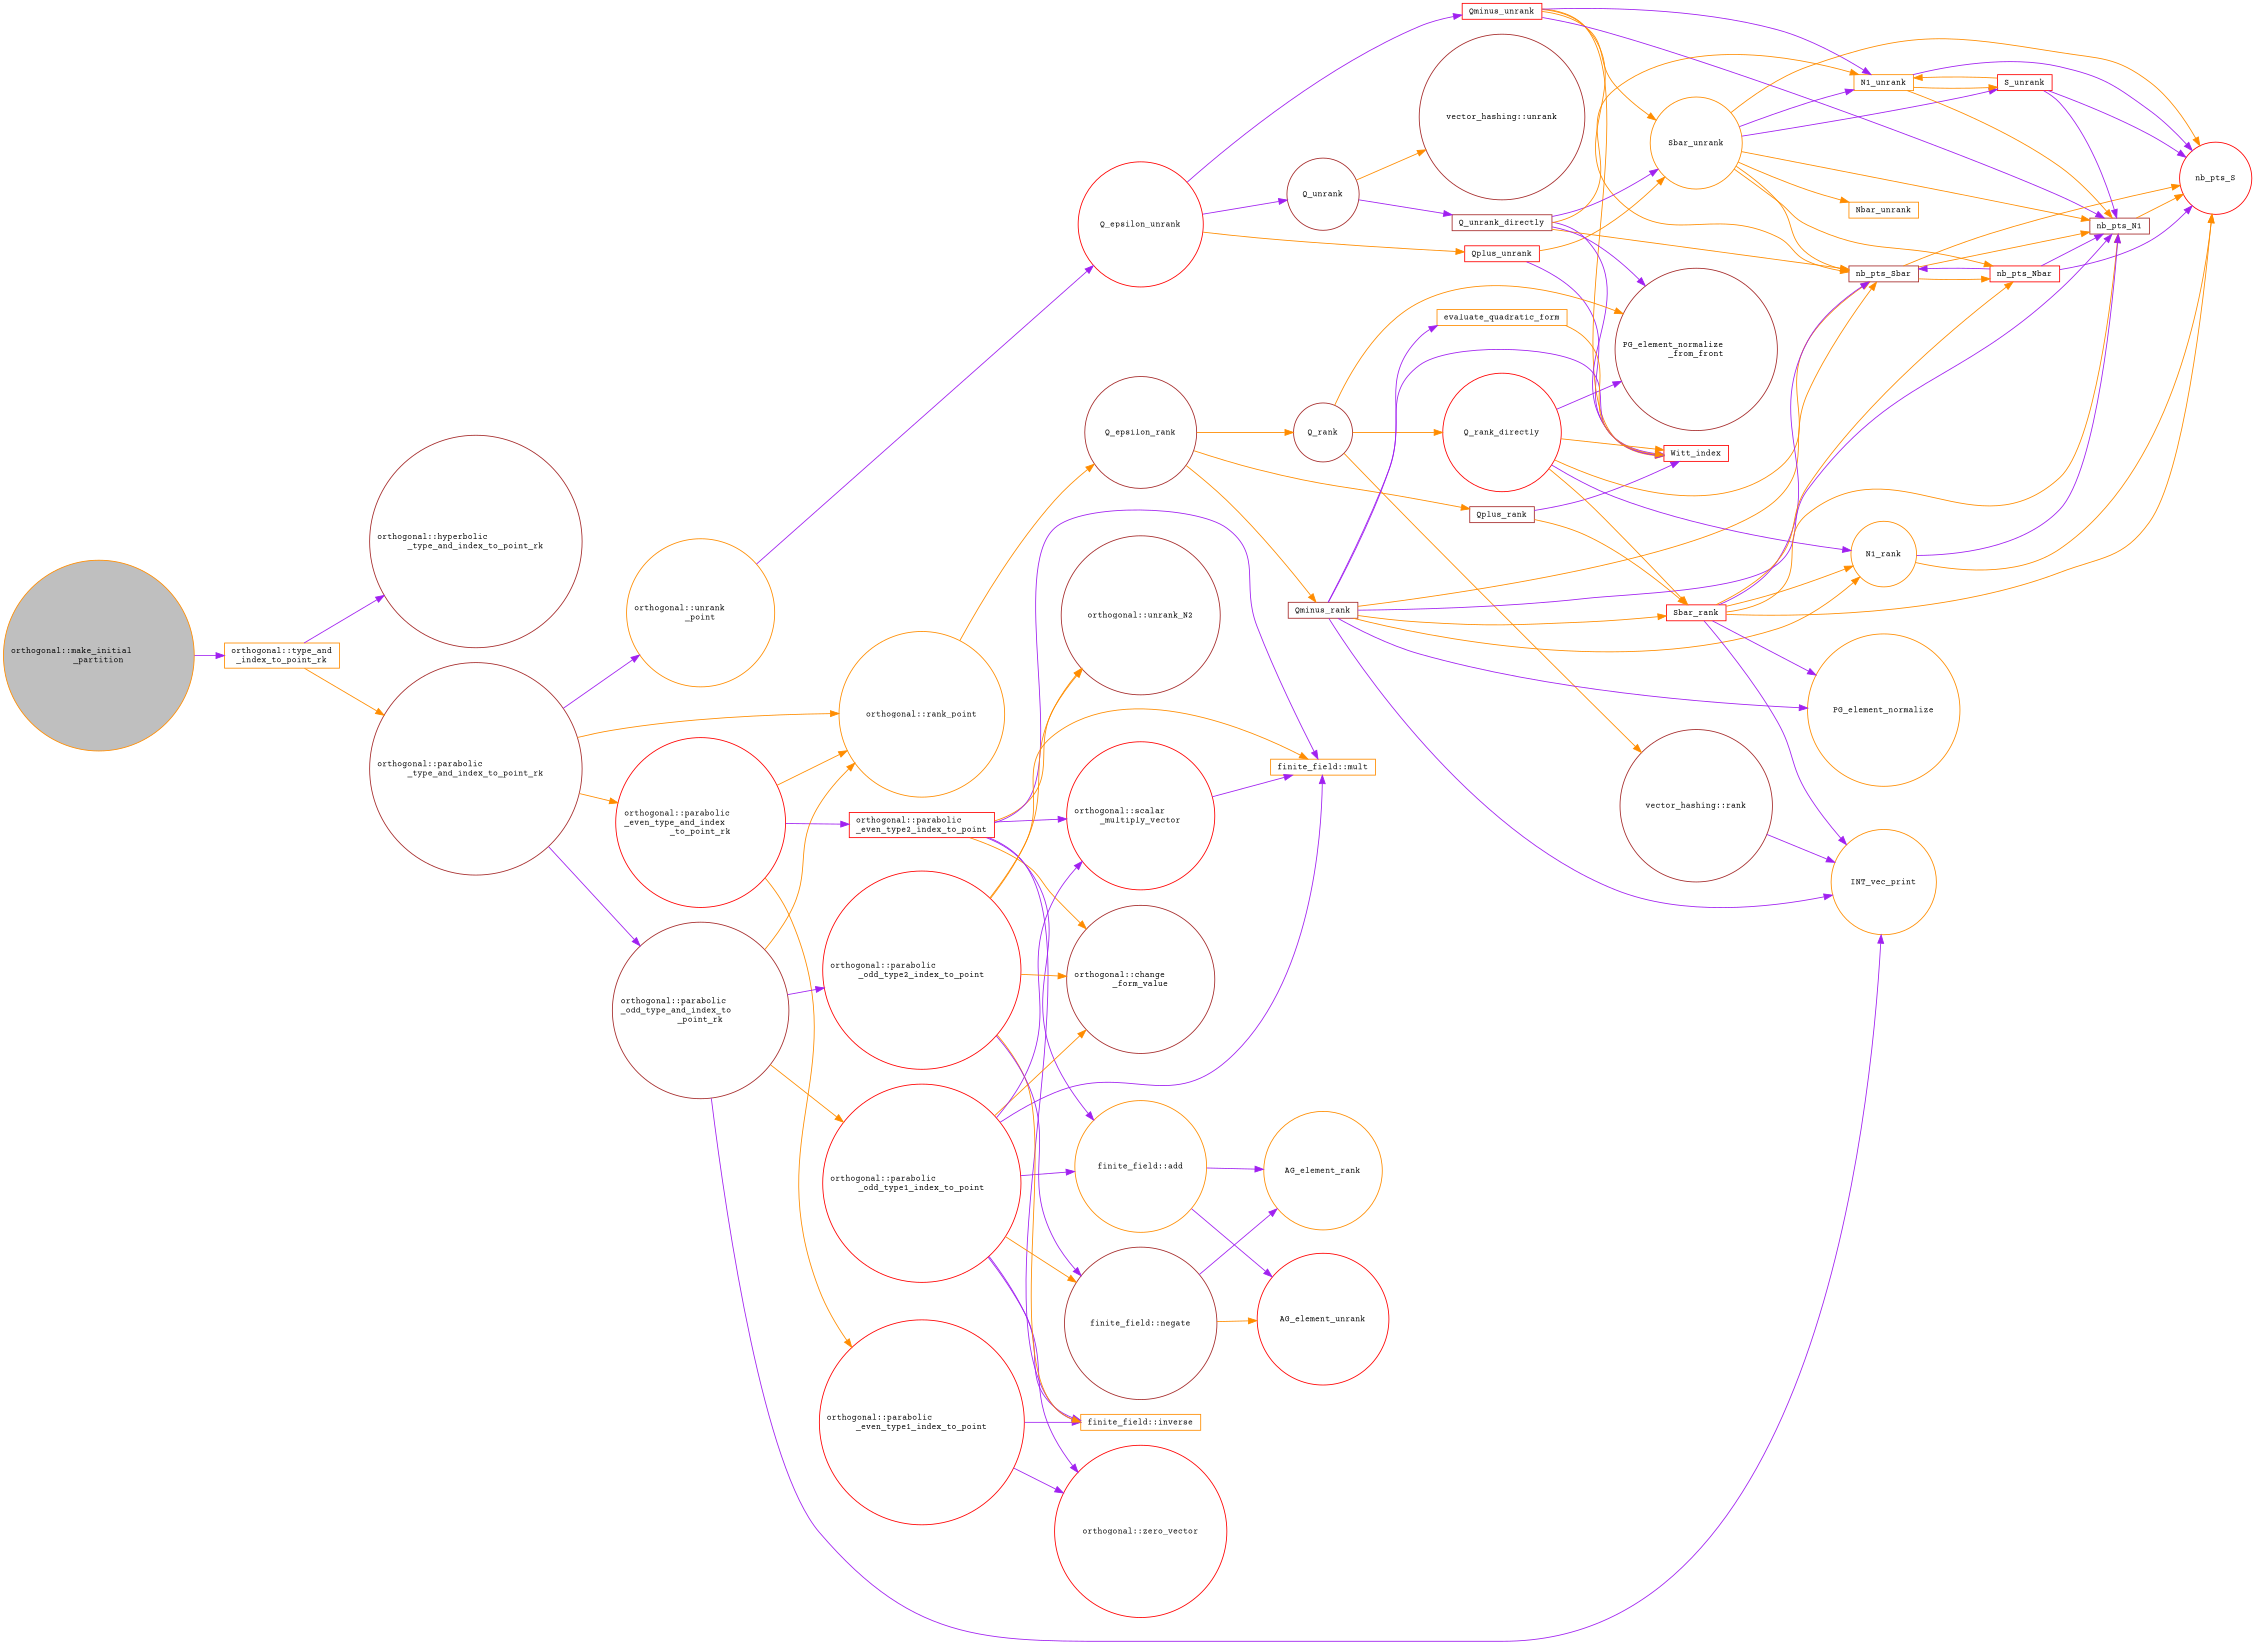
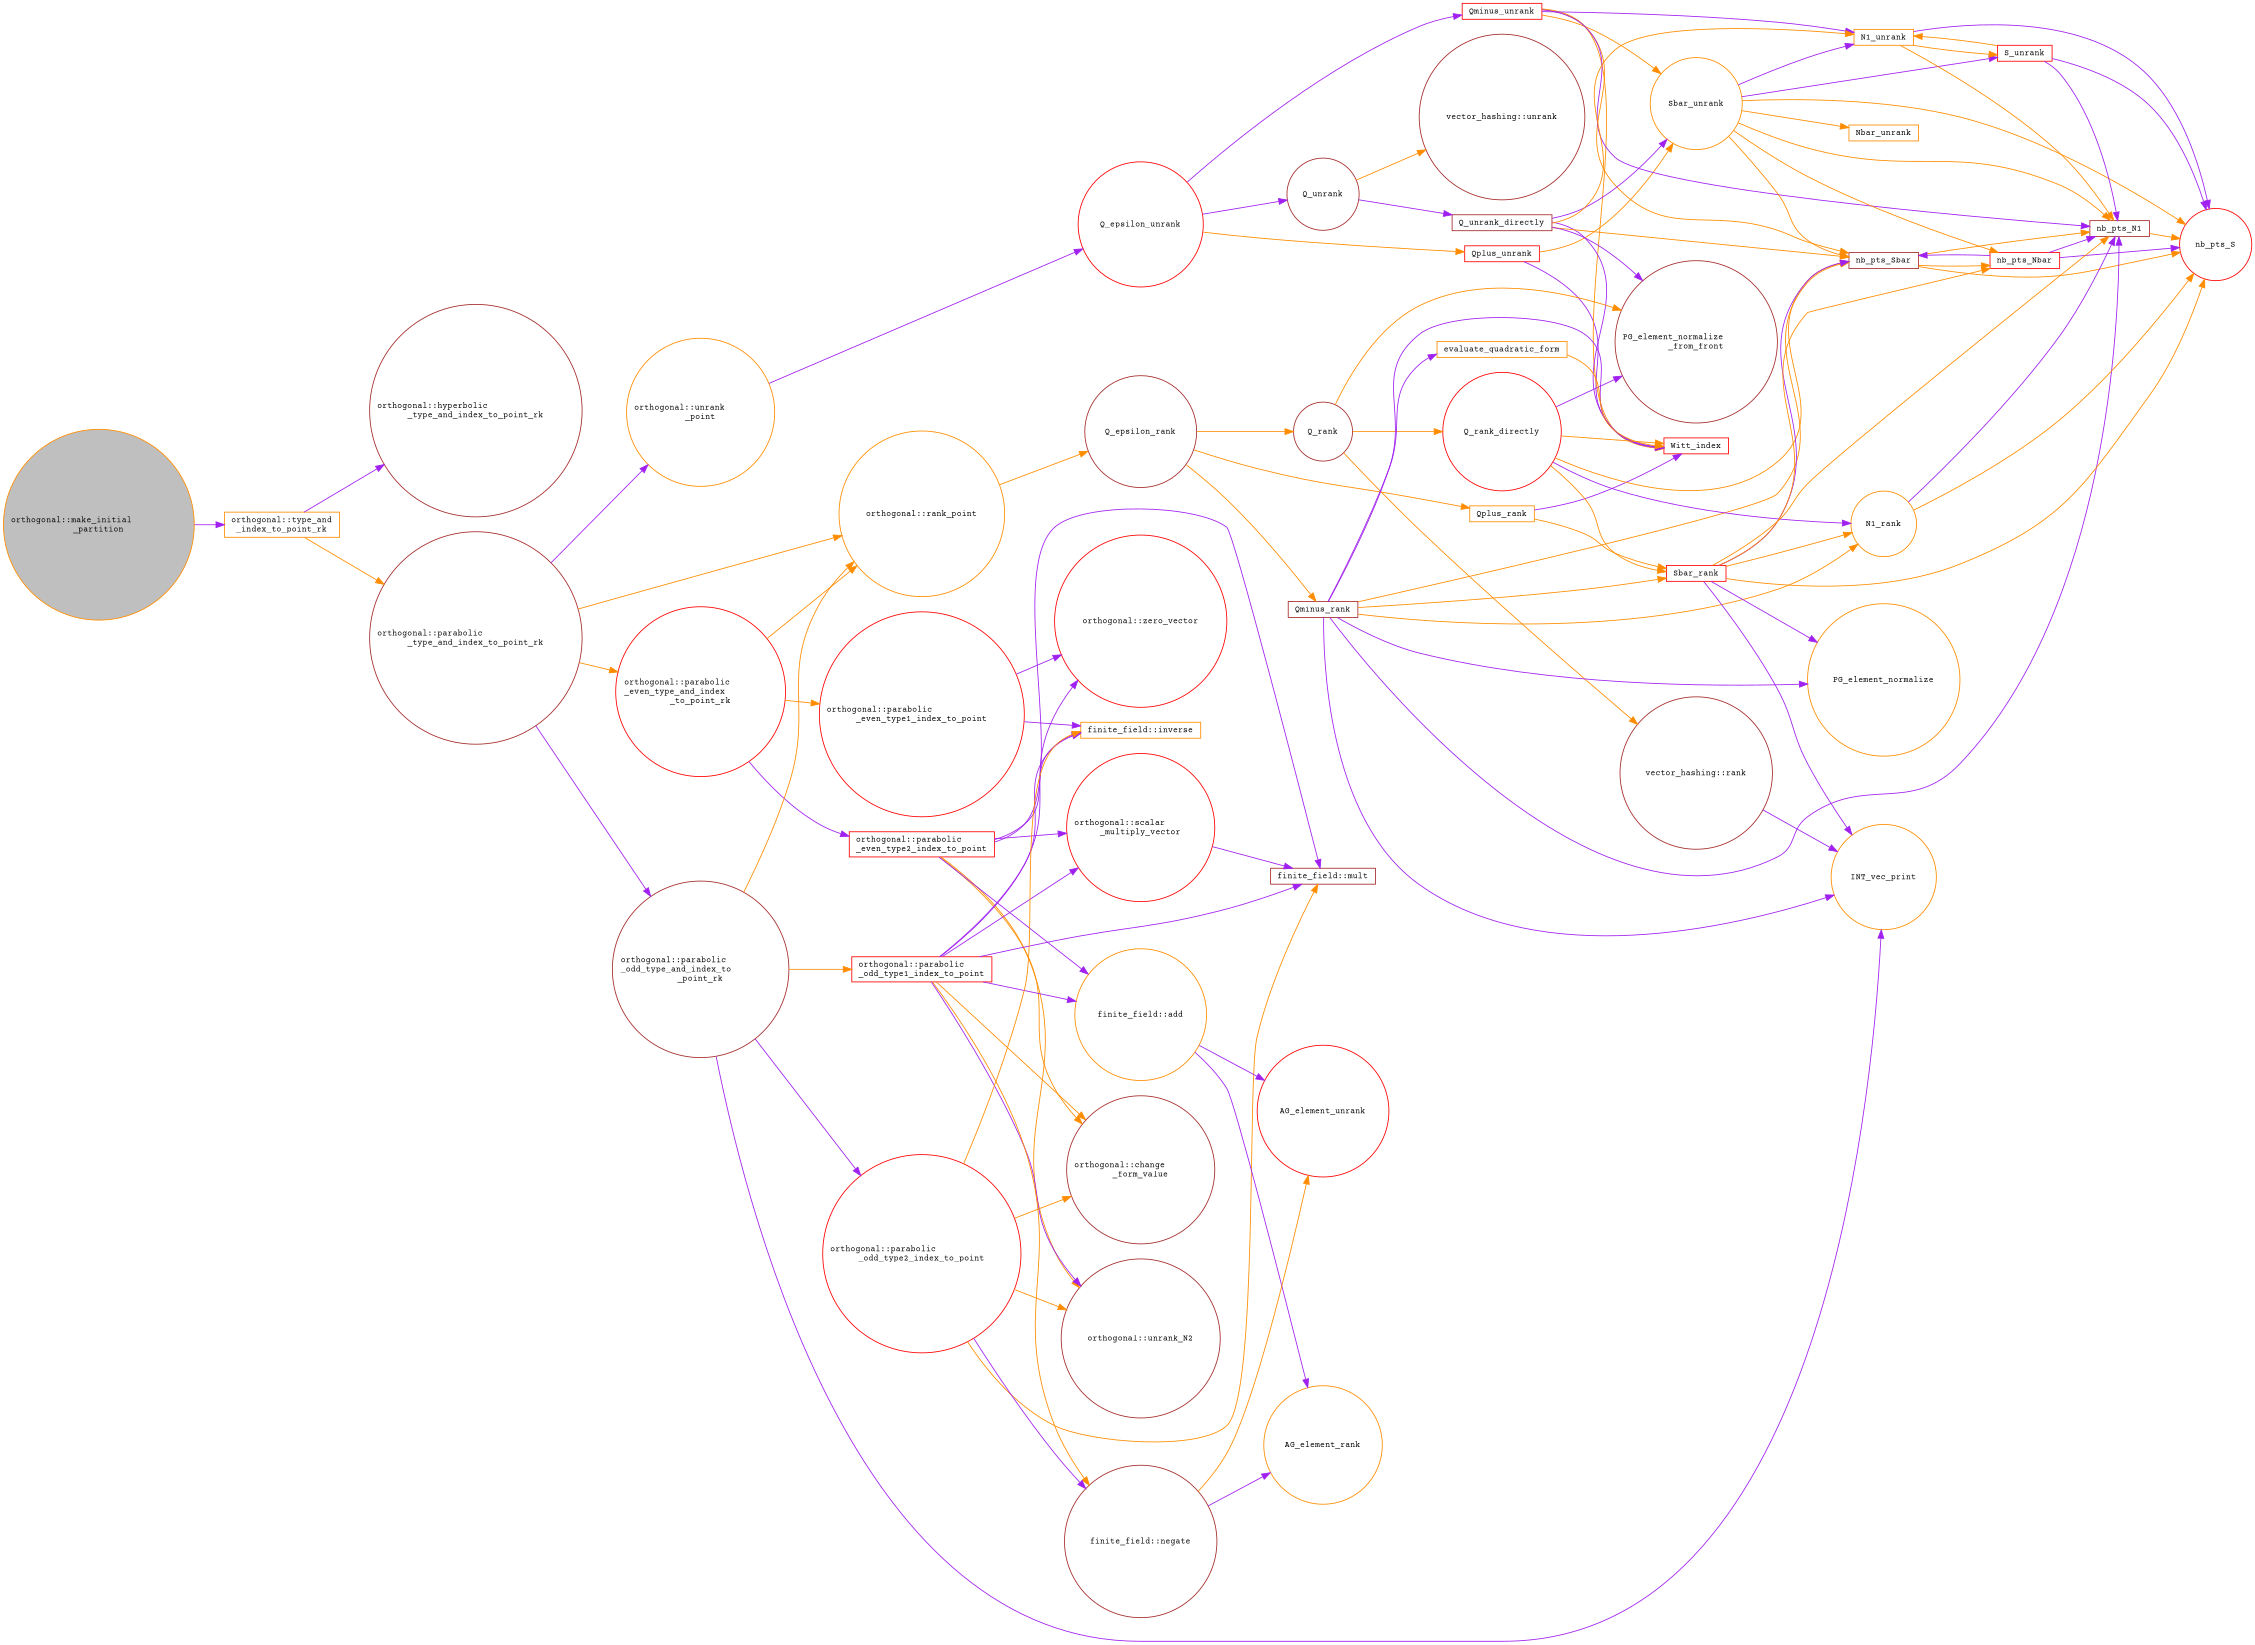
node "Qplus_rank": color brown -> darkorange
node "finite_field::mult": color darkorange -> brown
edge "orthogonal::parabolic _odd_type1_index_to_point" -> "orthogonal::unrank_N2": added
node "orthogonal::parabolic _odd_type1_index_to_point": shape circle -> box
